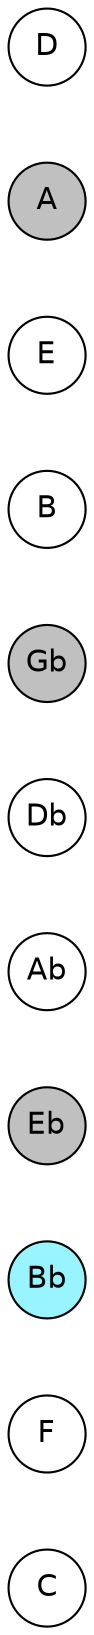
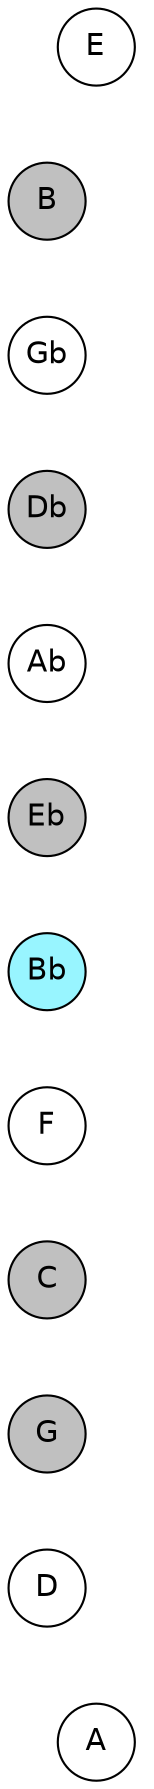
node "A": fillcolor gray -> white
node "B": fillcolor white -> gray
node "Gb": fillcolor gray -> white
node "Db": fillcolor white -> gray
node "G": added
node "C": fillcolor white -> gray
